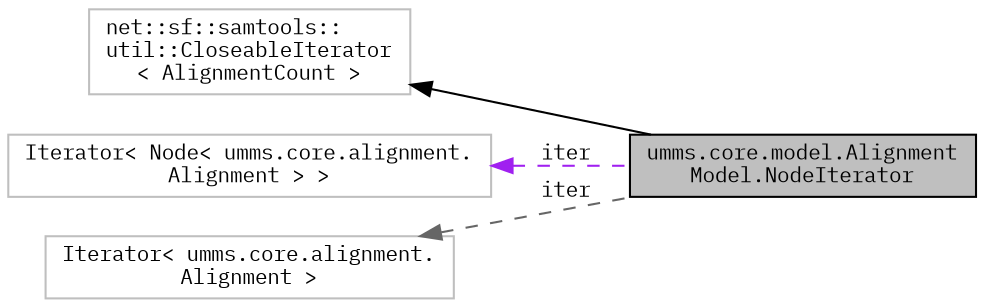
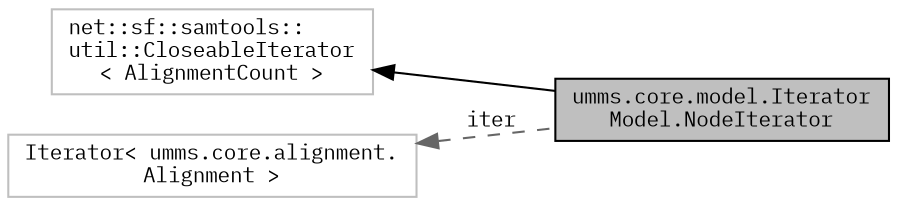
node "Iterator< Node< umms.core.alignment. Alignment > >": removed
node "umms.core.model.Alignment Model.NodeIterator": label "umms.core.model.Alignment Model.NodeIterator" -> "umms.core.model.Iterator Model.NodeIterator"
